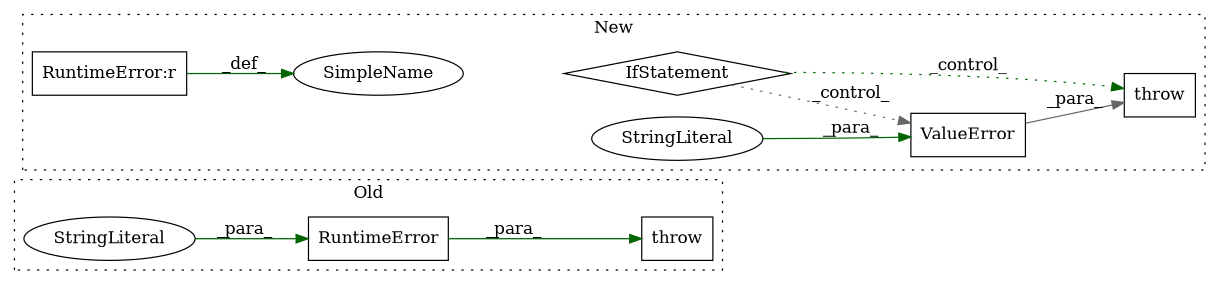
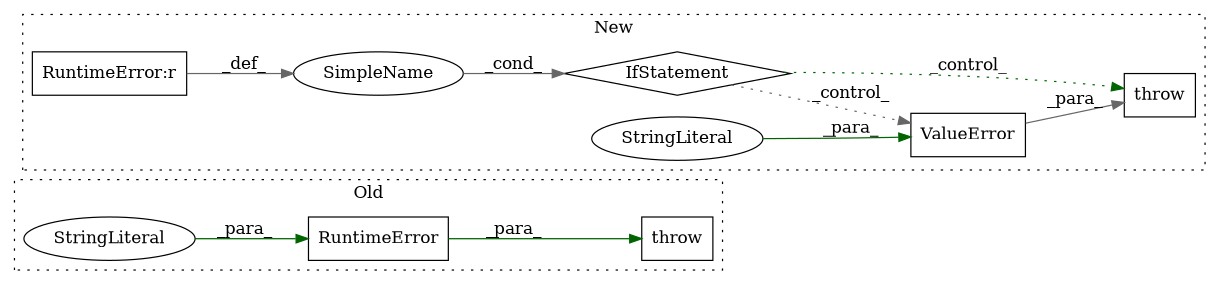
edge "RuntimeError:r" -> "SimpleName": color darkgreen -> gray40
edge "SimpleName" -> "IfStatement": added, label "_cond_"
